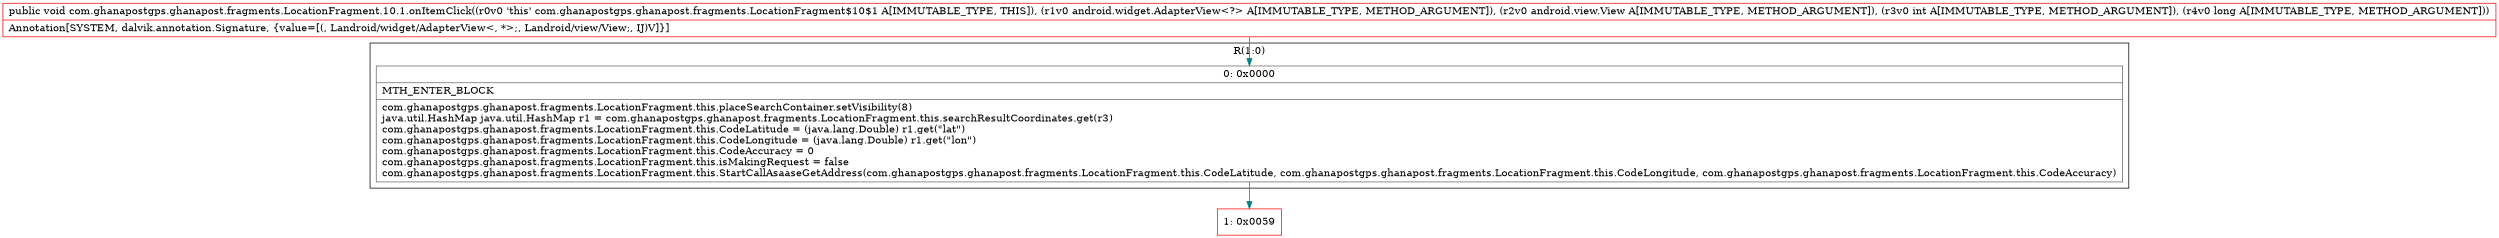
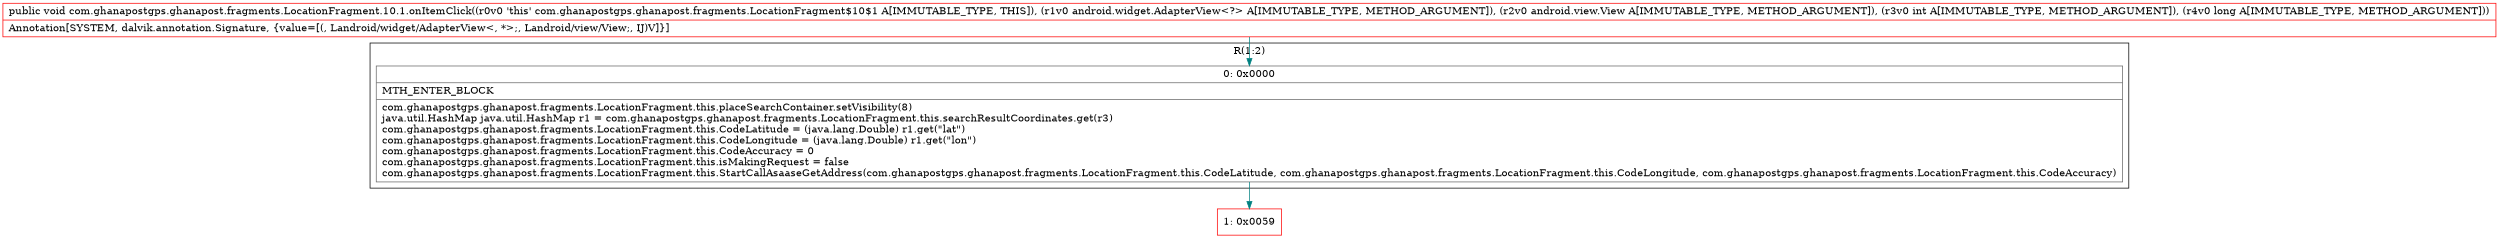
cluster "R(1:0)": label "R(1:0)" -> "R(1:2)"
